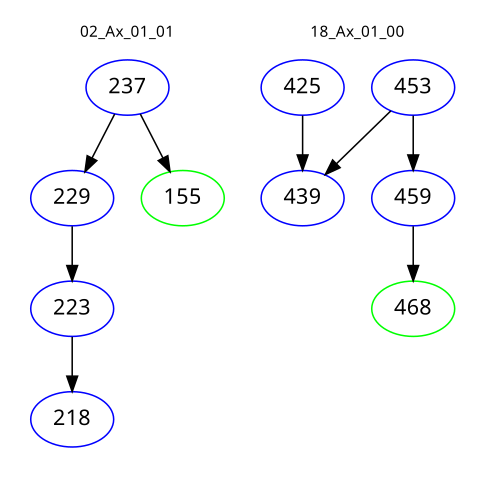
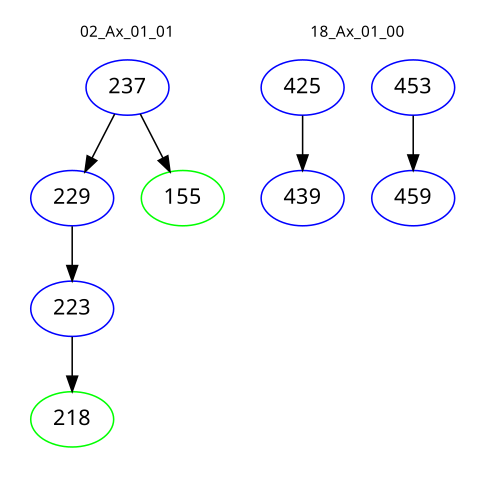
edge "453" -> "439": removed
node "468": removed
node "218": color blue -> green
